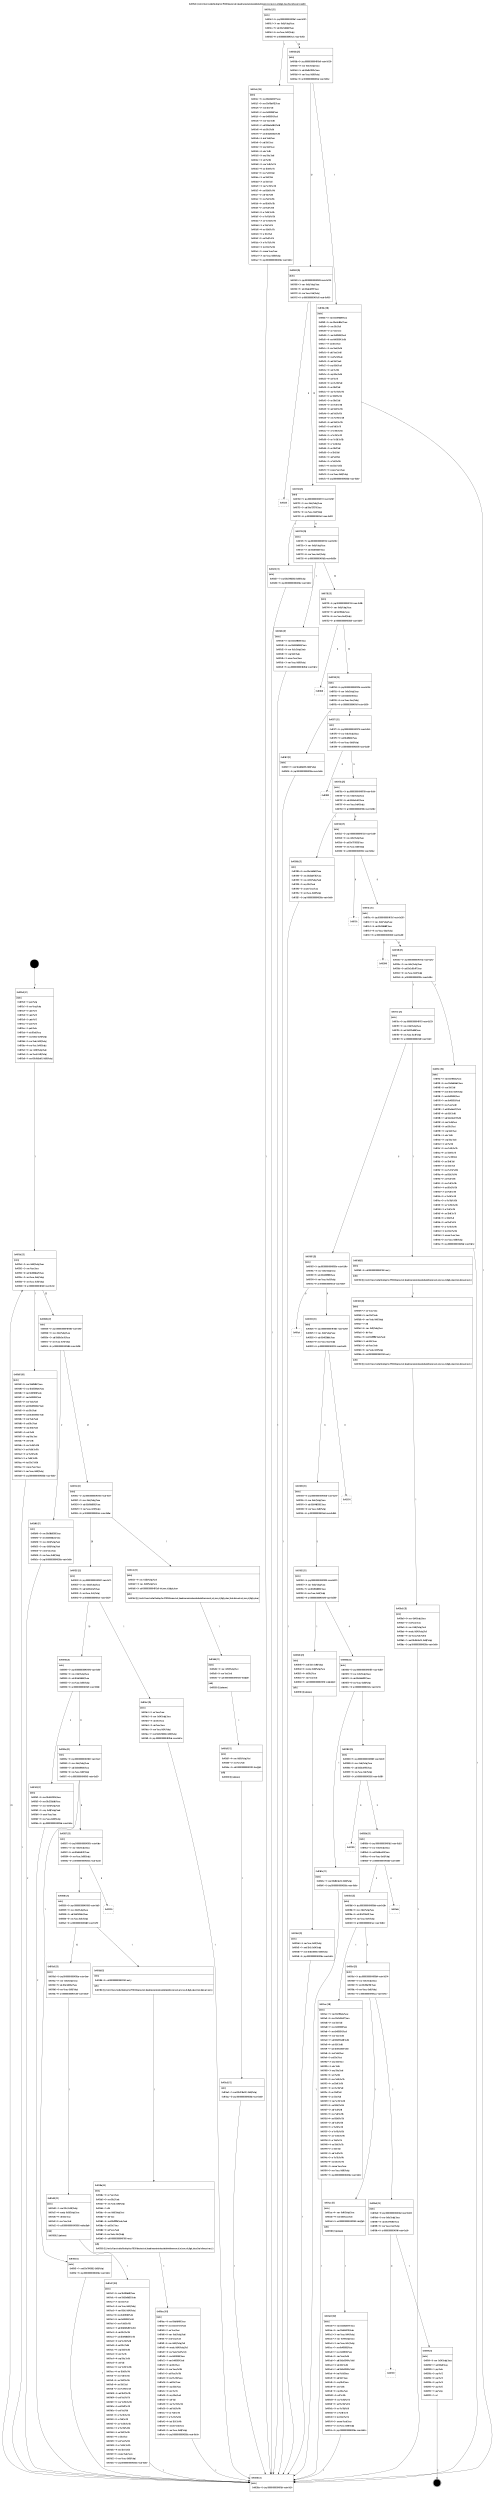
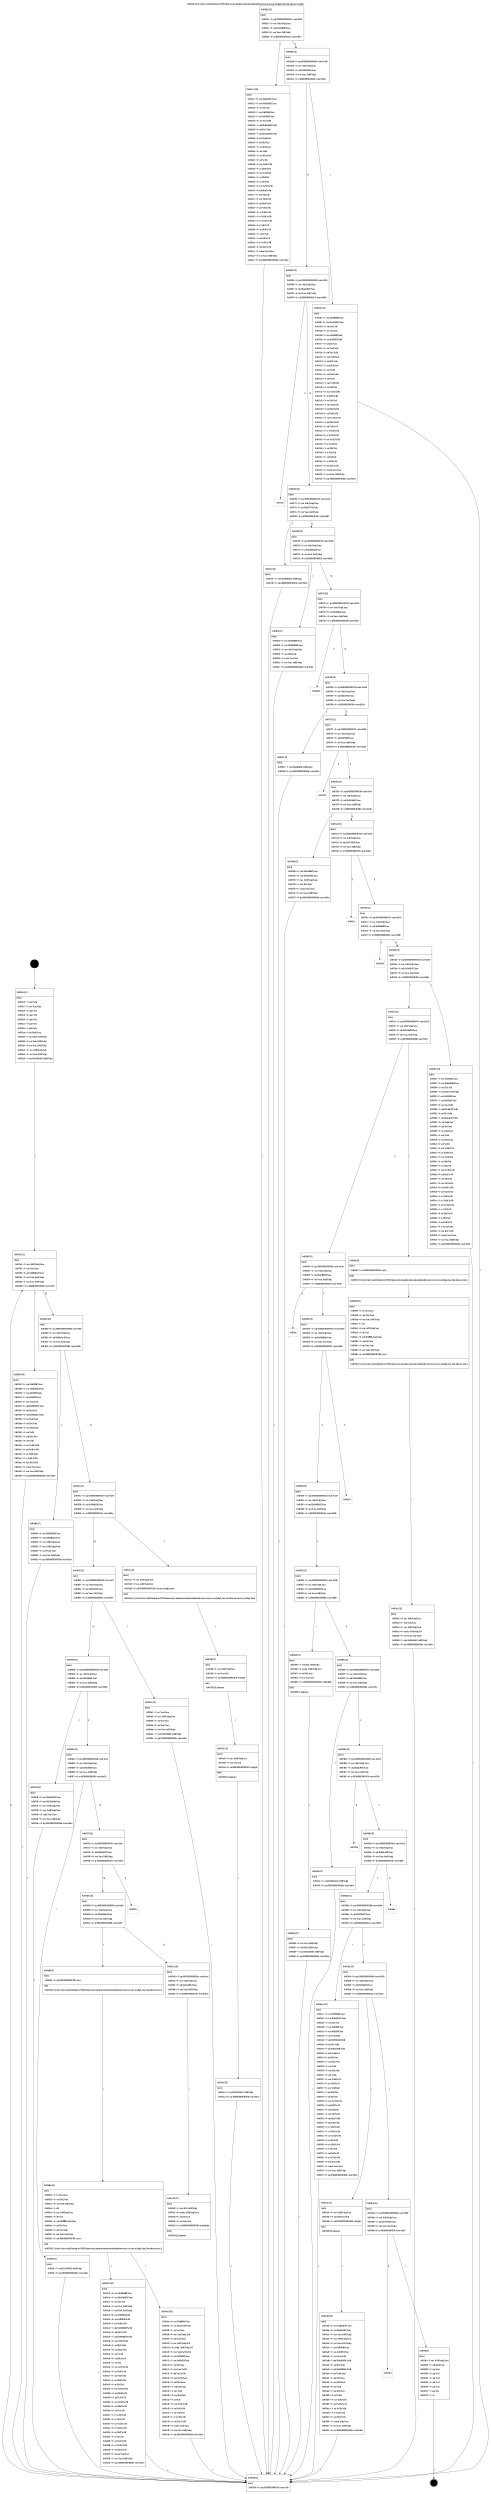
edge "0x401c80 [23]" -> "0x401c97 [163]": now "0x401dbe [44]" -> "0x401c97 [163]"
